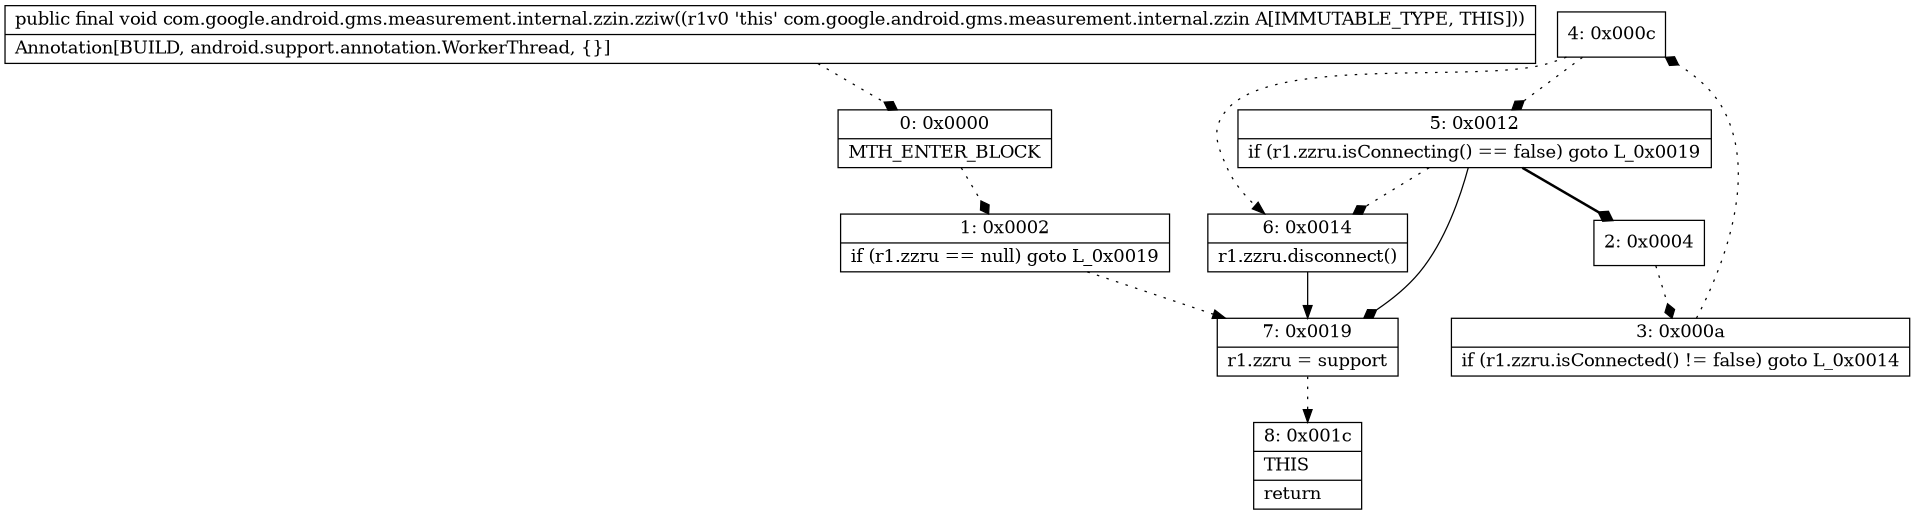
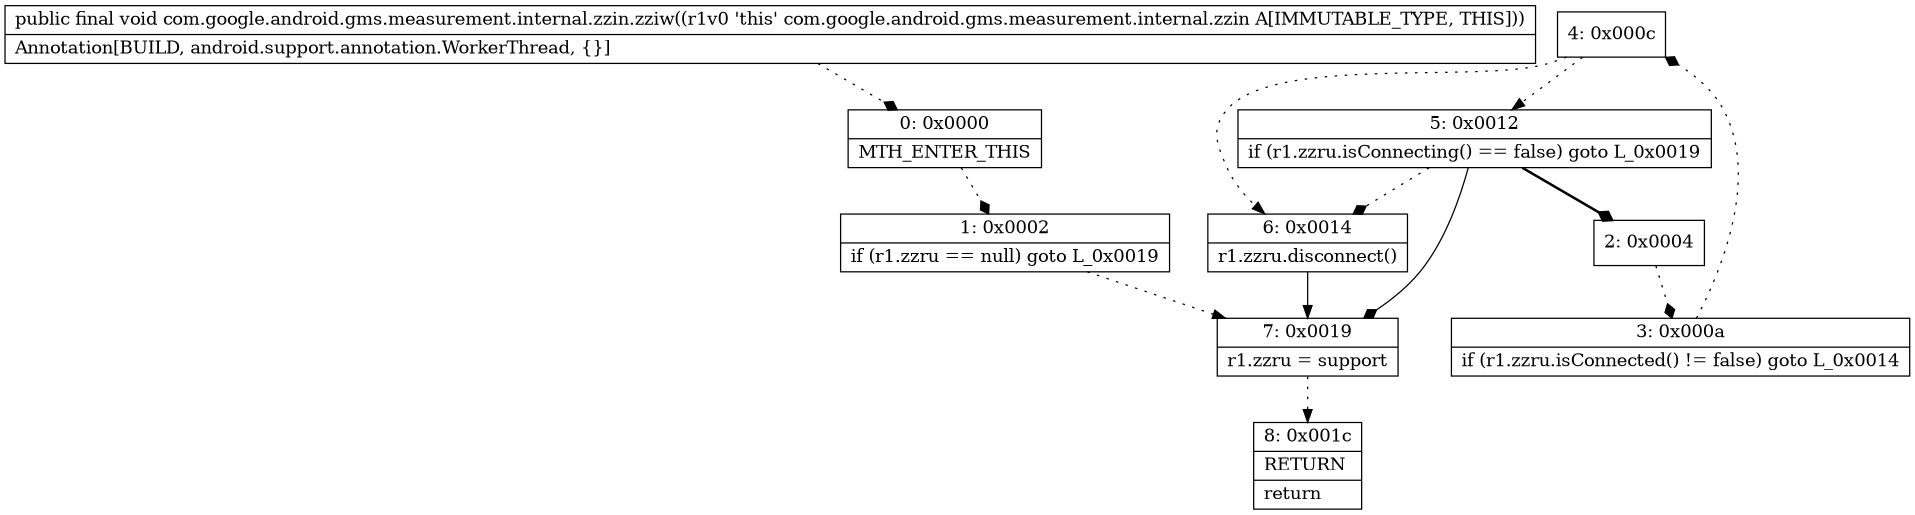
edge "4: 0x000c" -> "5: 0x0012": arrowhead diamond -> normal
node "0: 0x0000": text "MTH_ENTER_BLOCK" -> "MTH_ENTER_THIS"
node "8: 0x001c": text "THIS" -> "RETURN"
